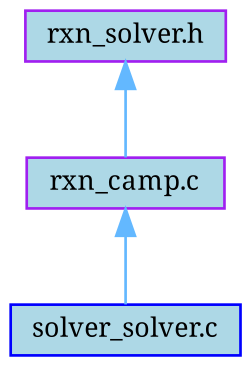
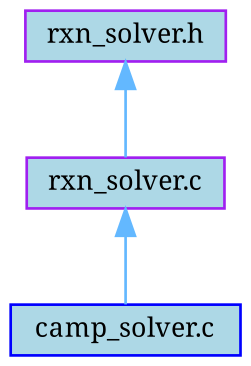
node "rxn_camp.c": label "rxn_camp.c" -> "rxn_solver.c"
node "solver_solver.c": label "solver_solver.c" -> "camp_solver.c"
